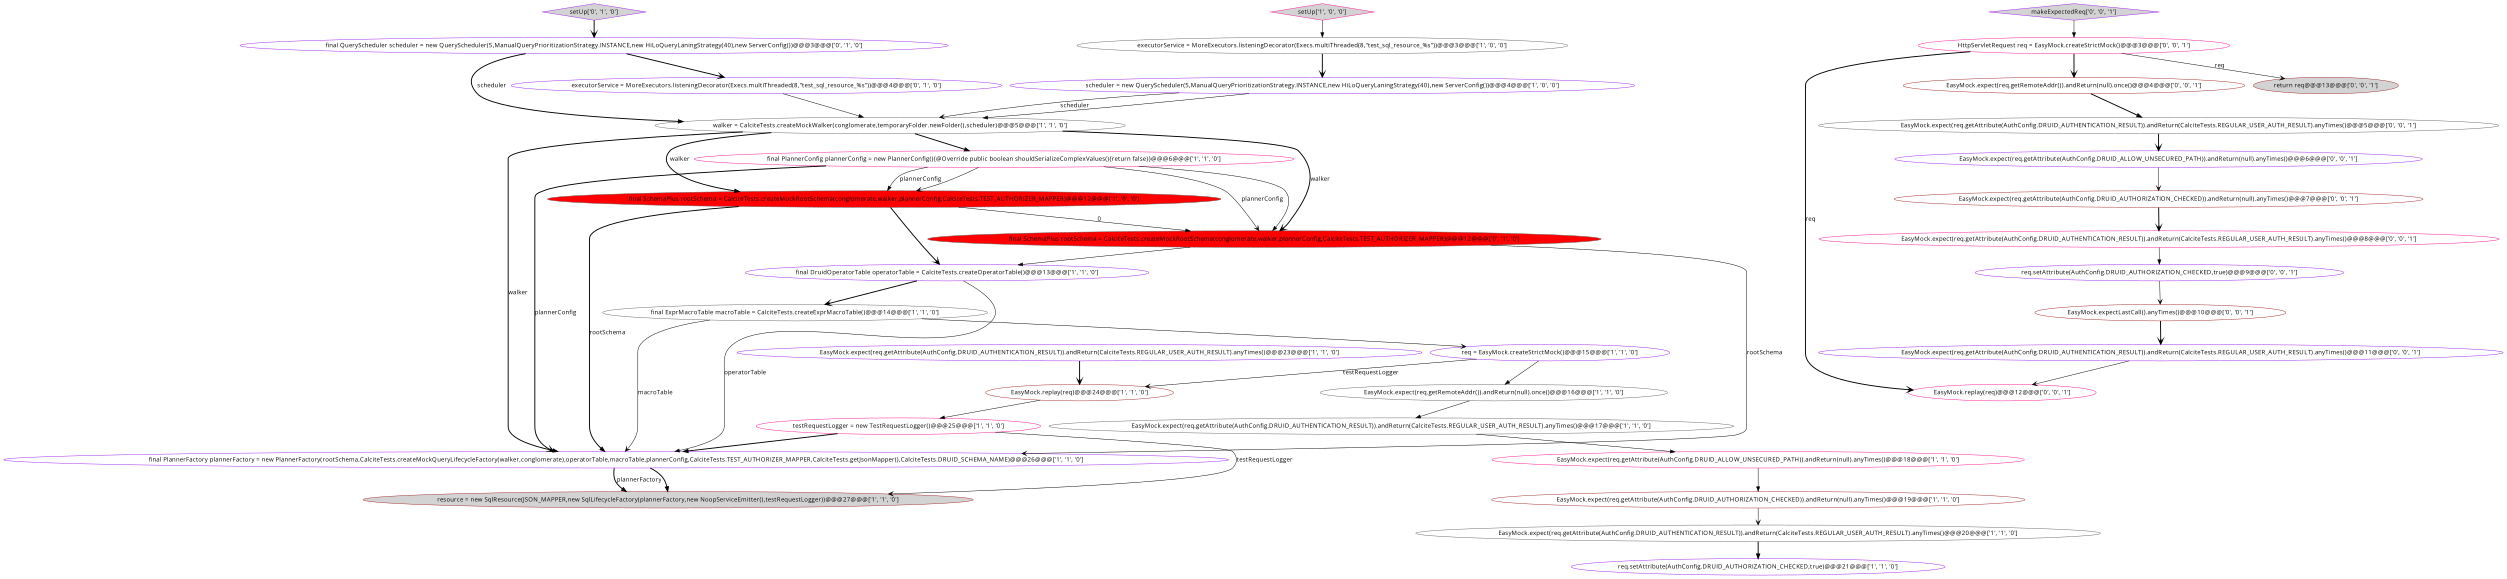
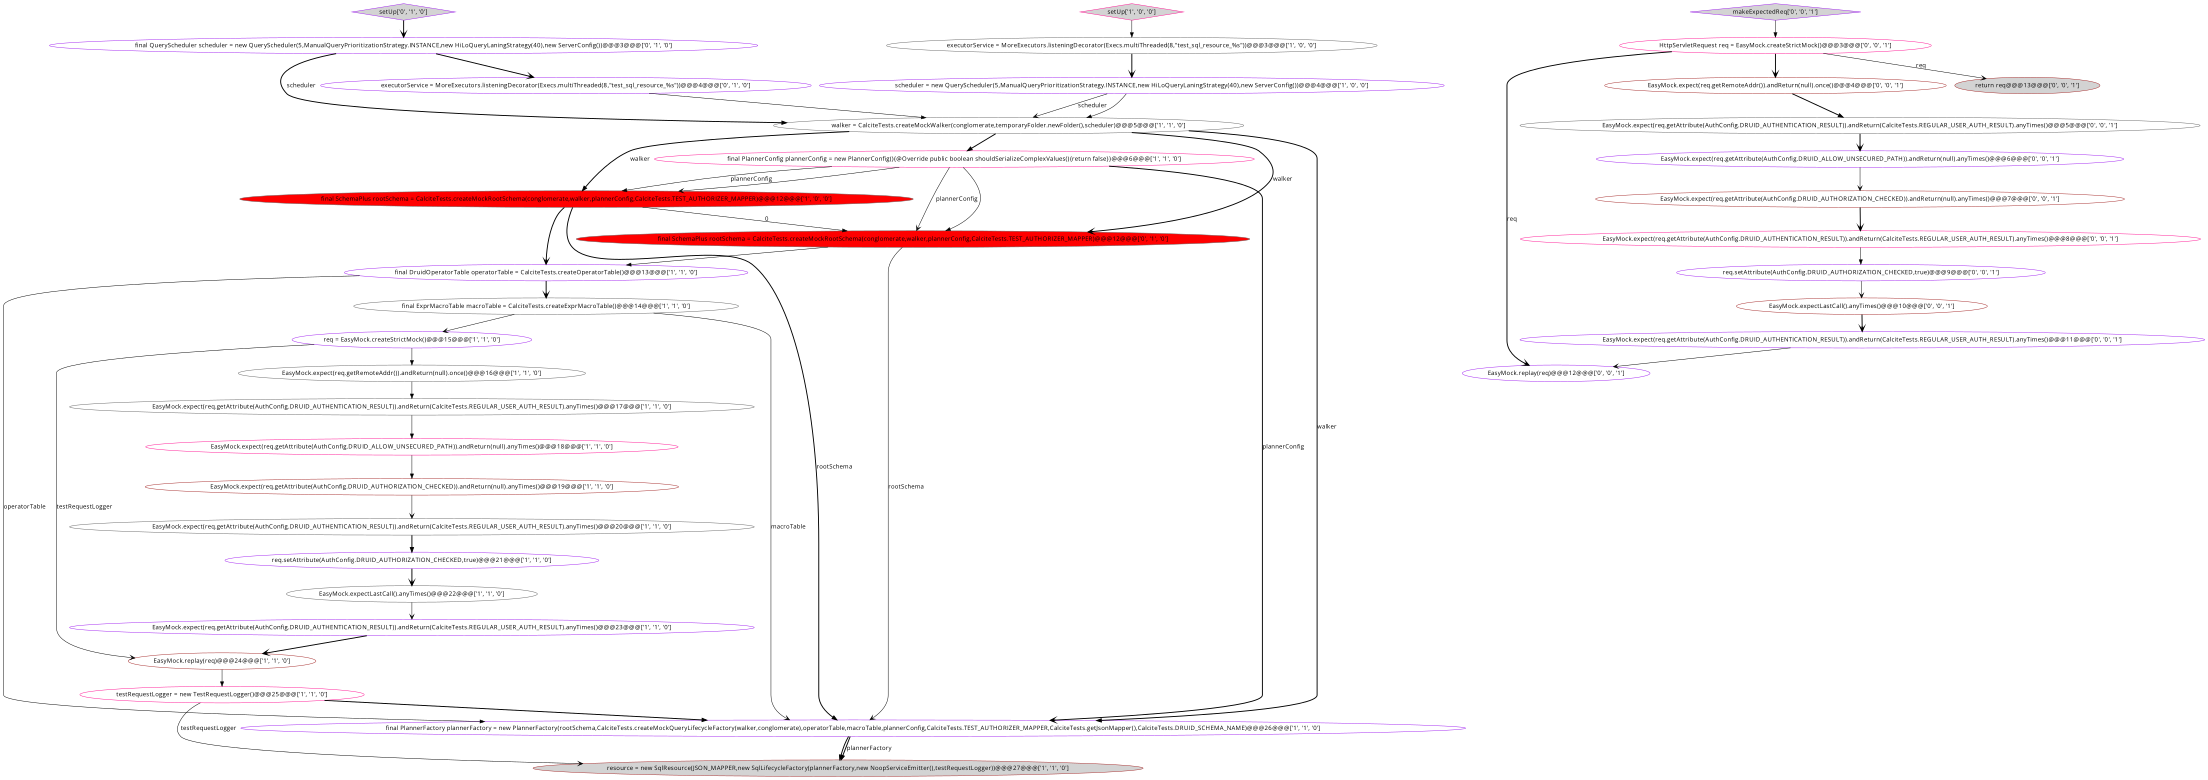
node "EasyMock.replay(req)@@@12@@@['0', '0', '1']": color deeppink -> purple
node "EasyMock.expectLastCall().anyTimes()@@@22@@@['1', '1', '0']": added
